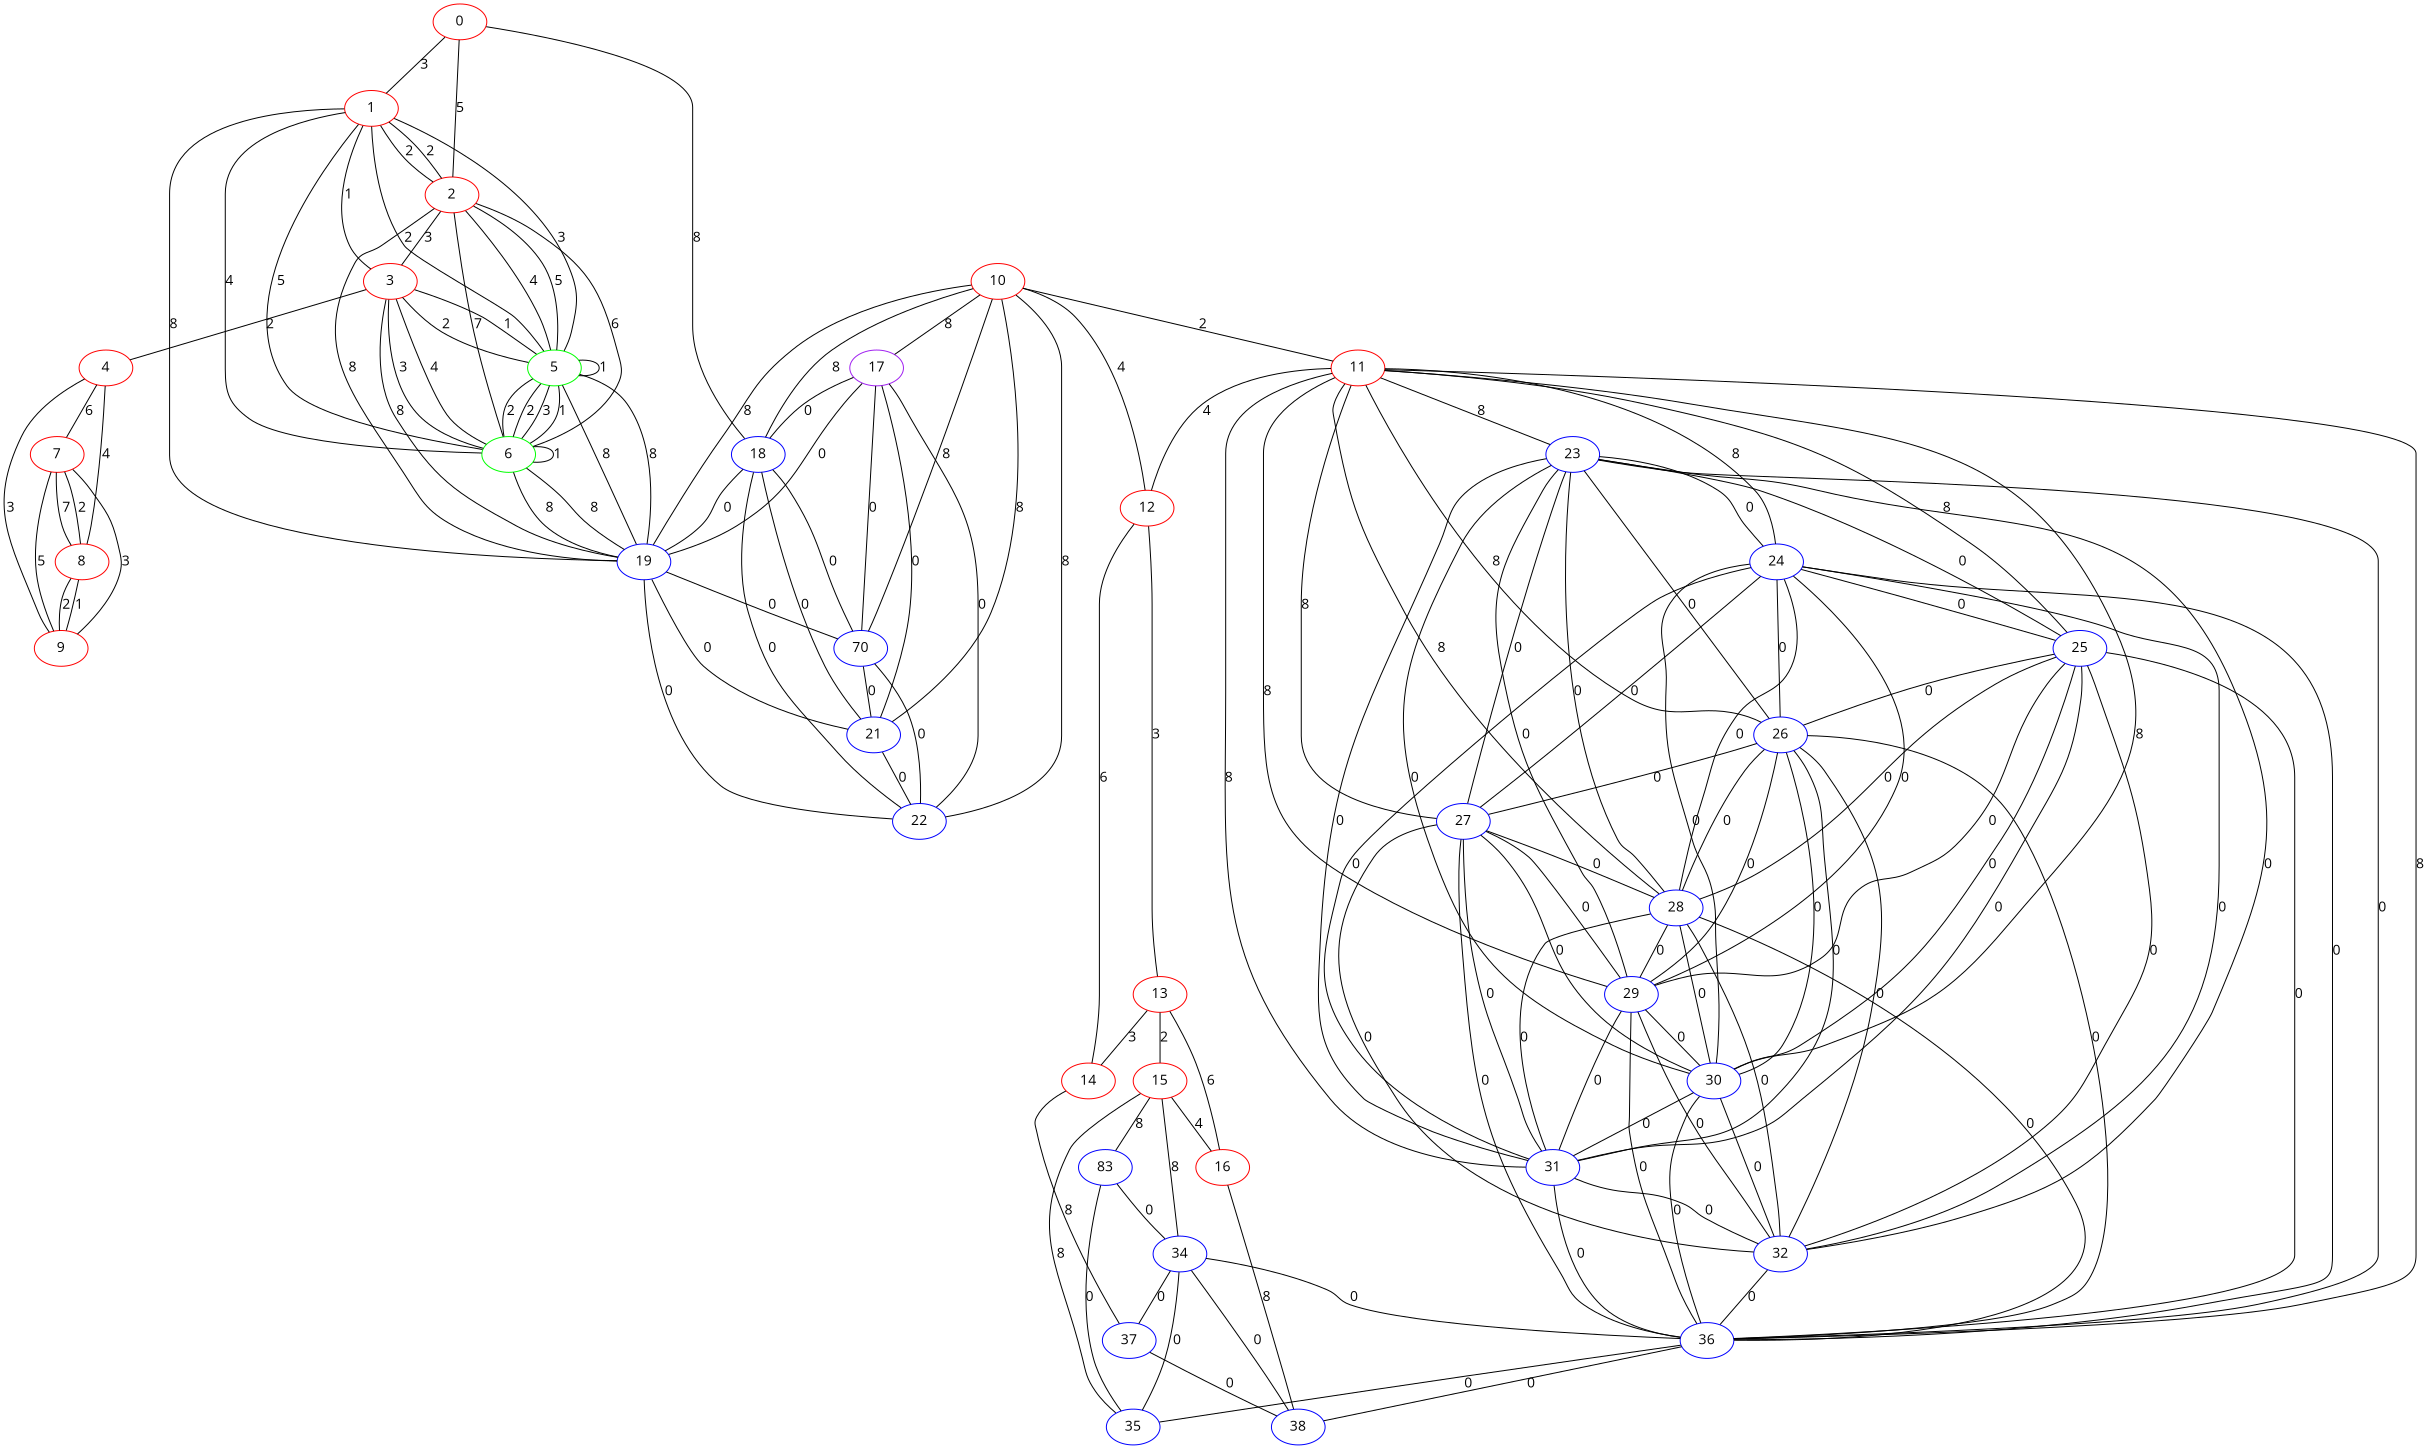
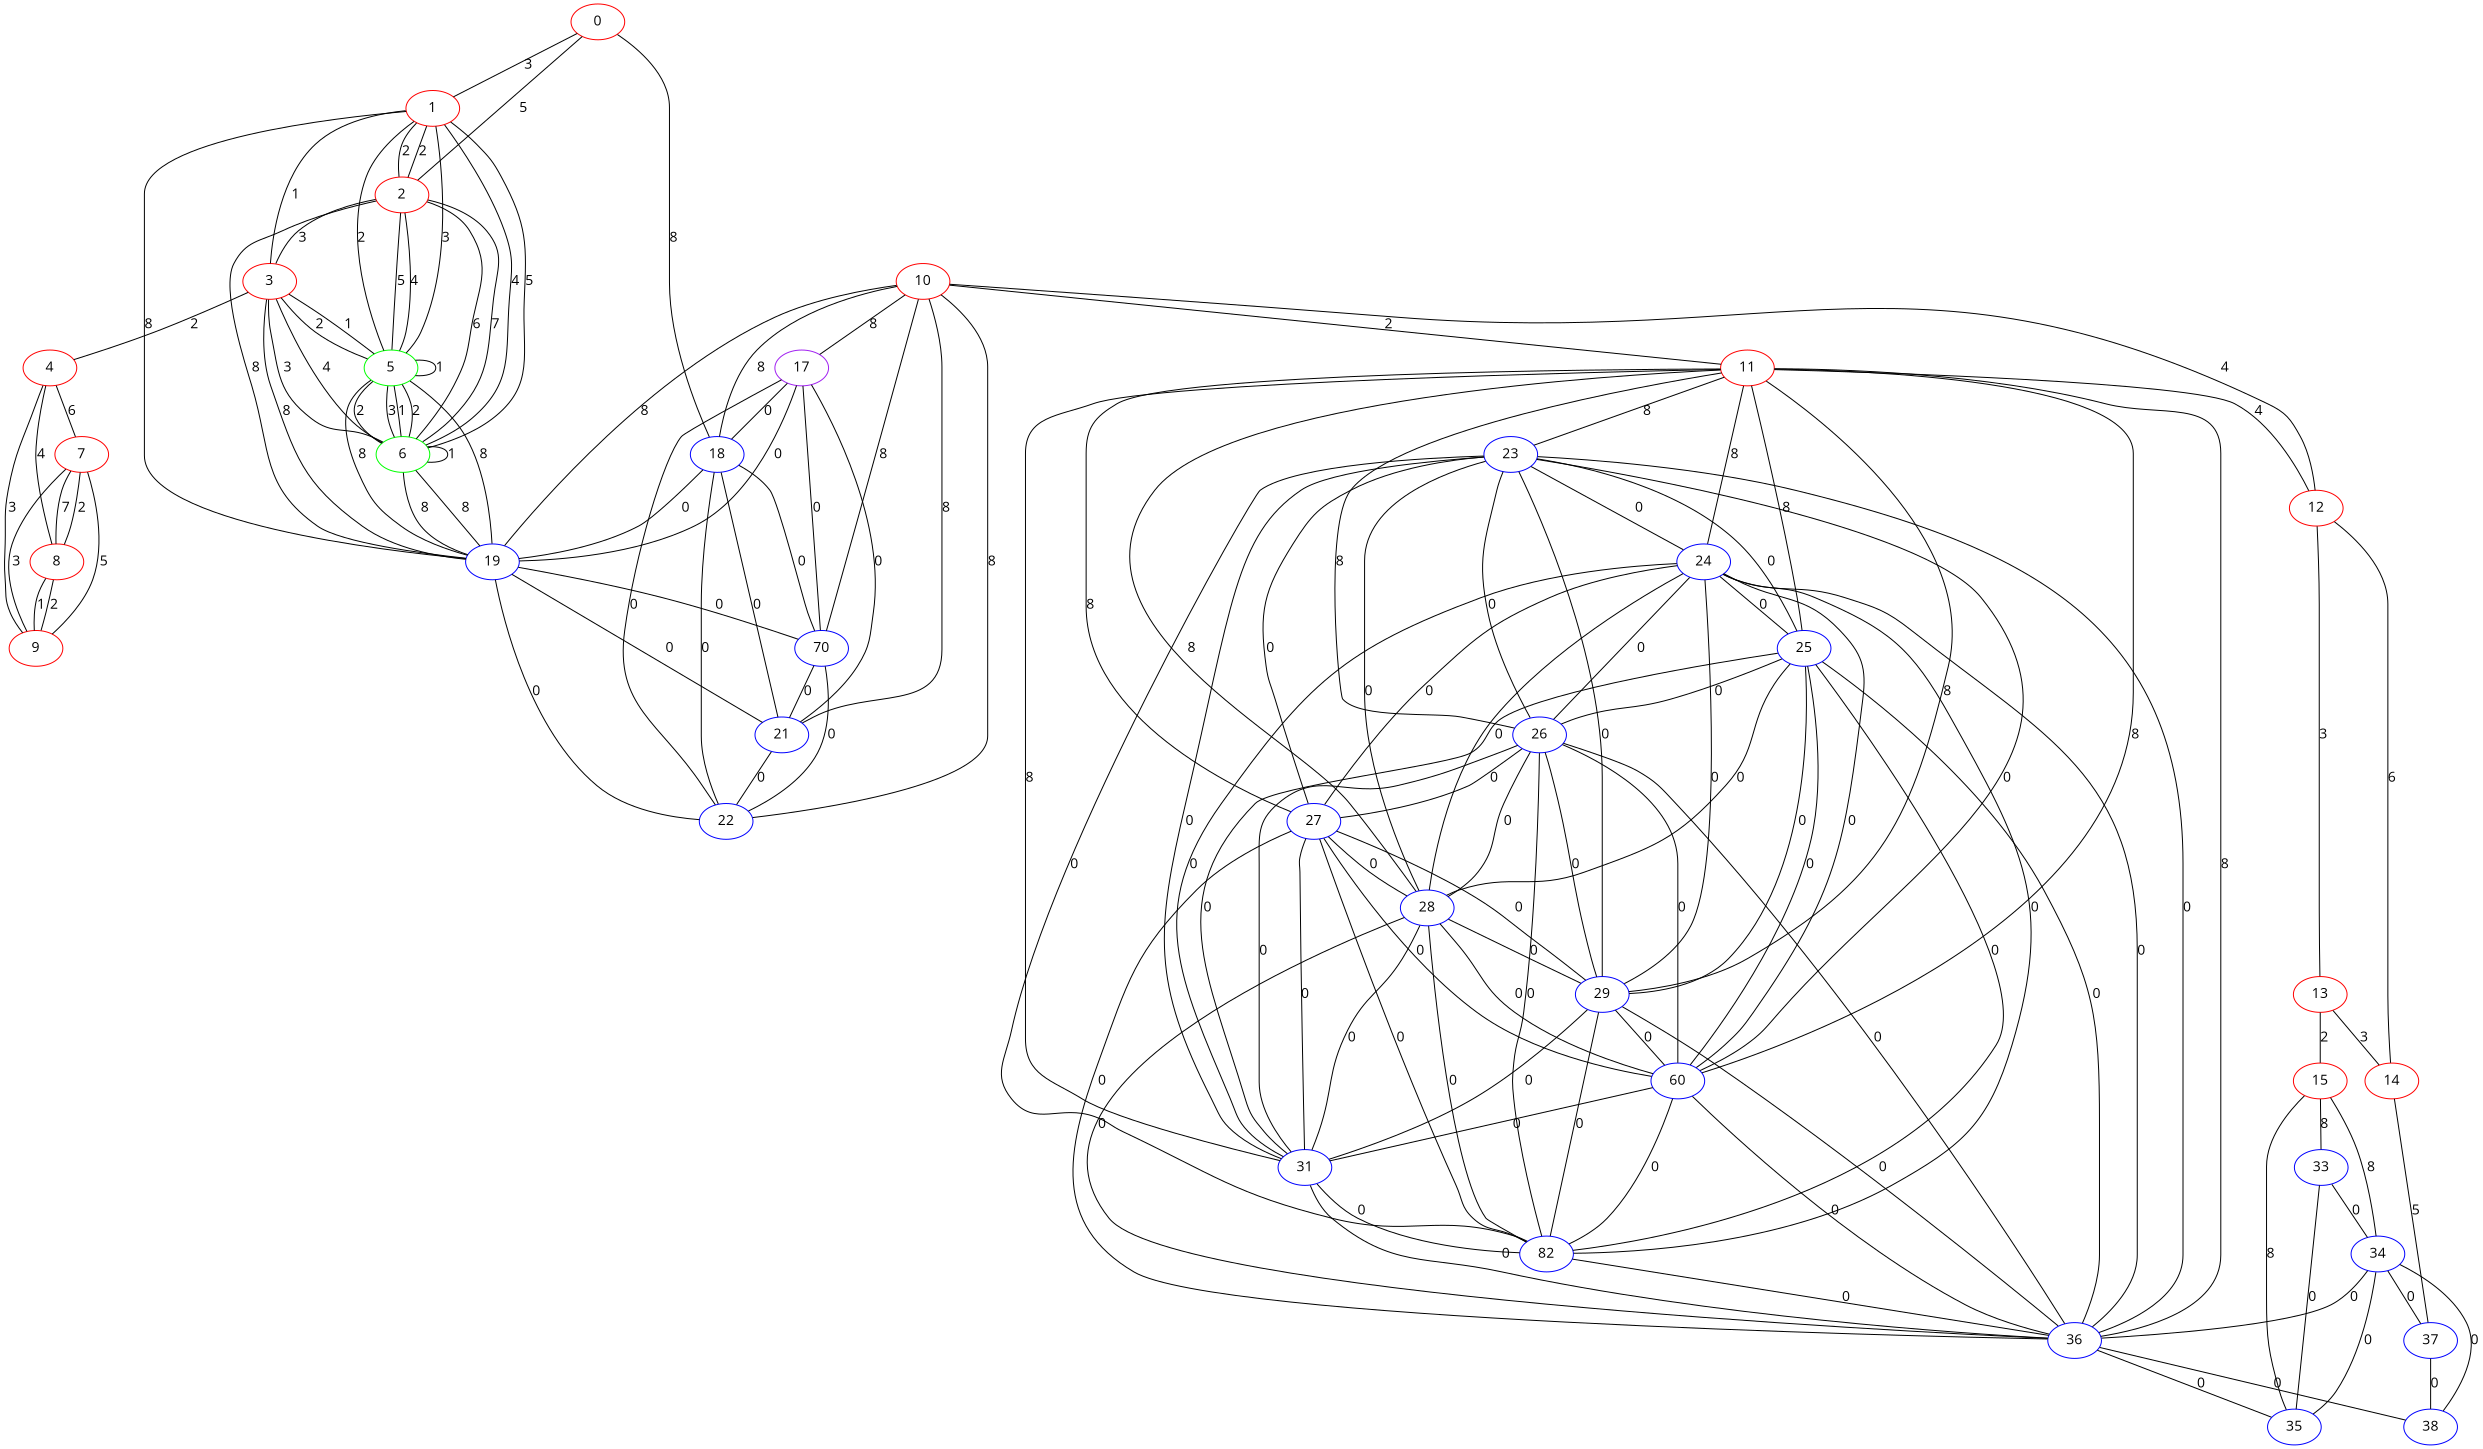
node "30": label "30" -> "60"
node "83": label "83" -> "33"
node "16": removed
edge "14" -- "37": label "8" -> "5"
node "32": label "32" -> "82"
